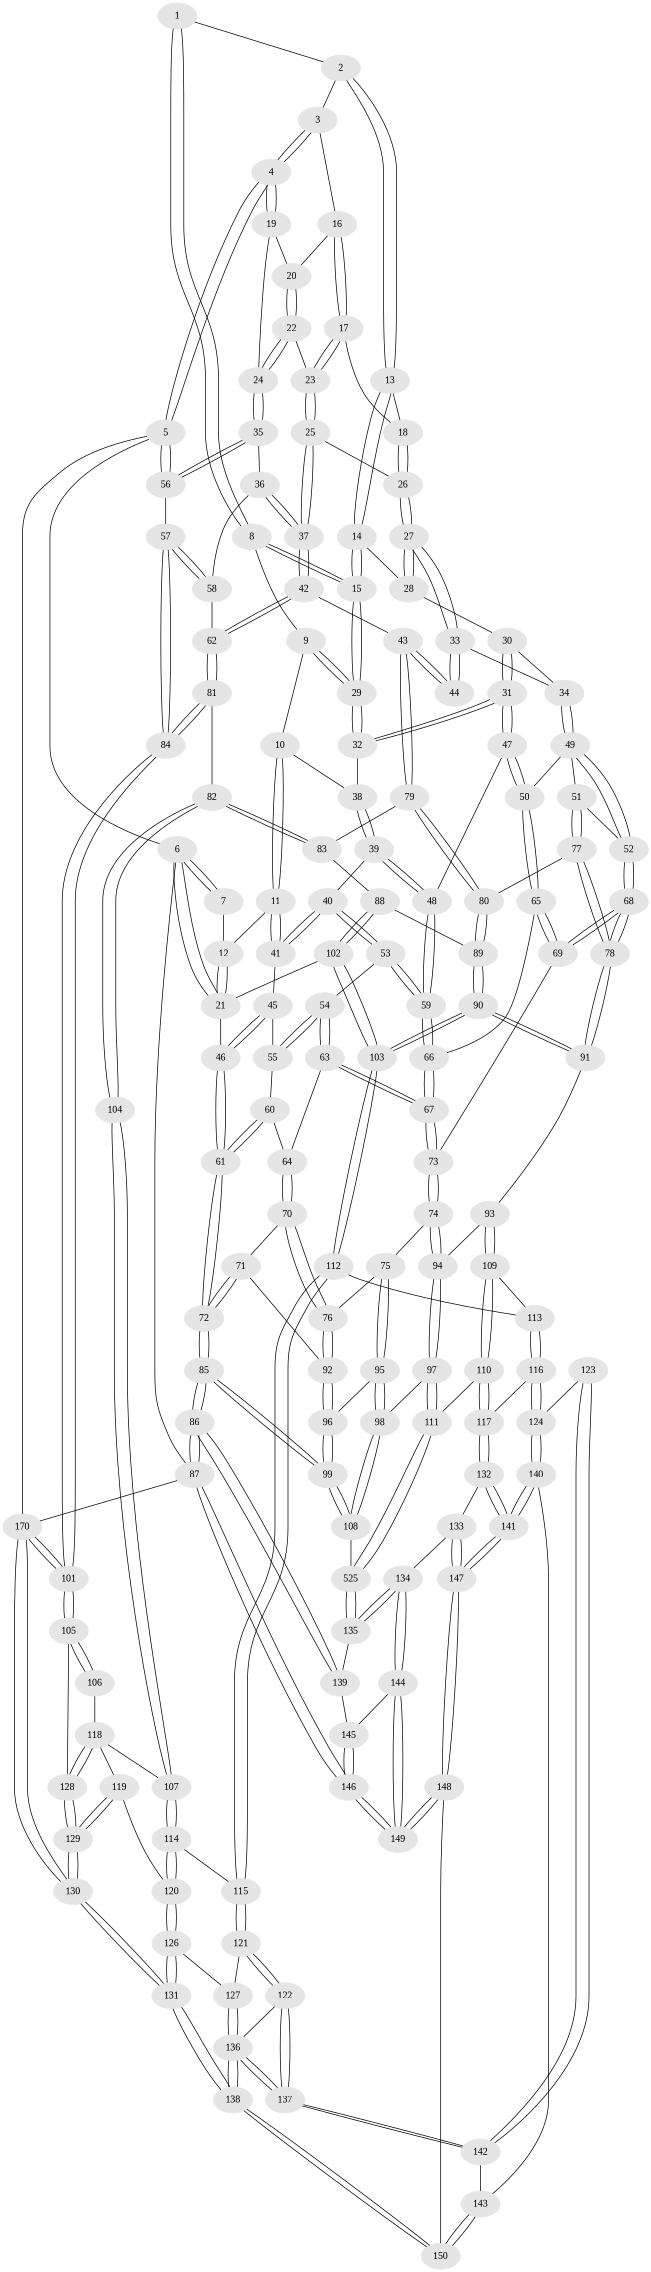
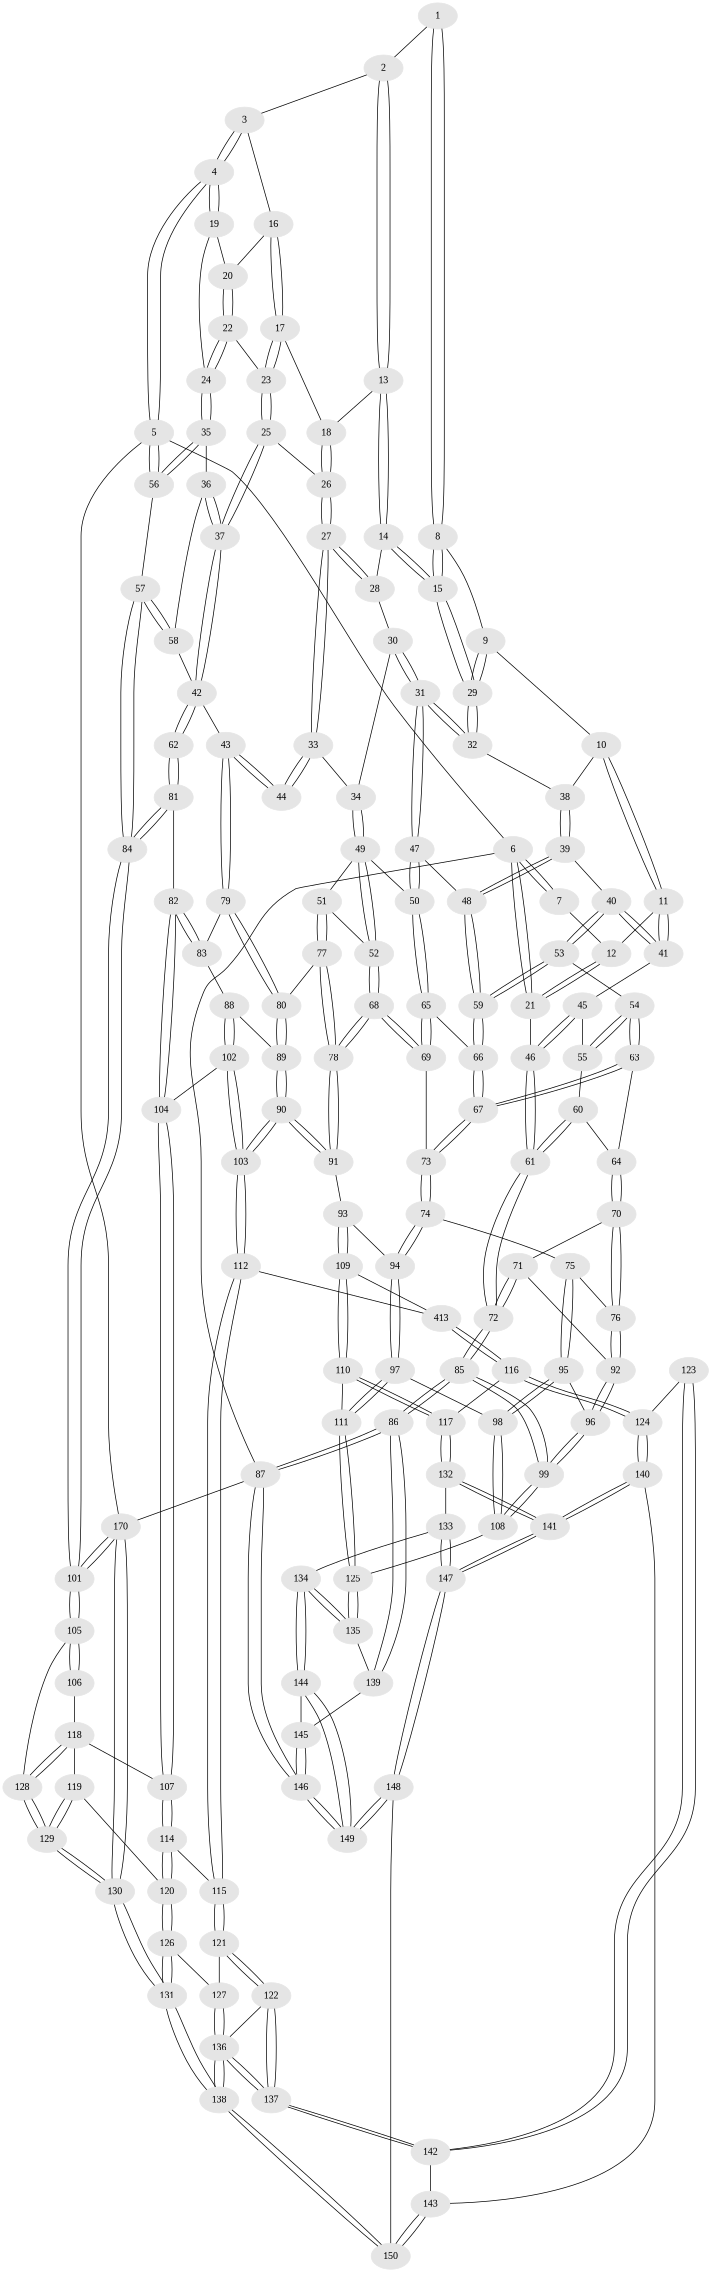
edge "58" -- "62": now "58" -- "42"
edge "102" -- "21": now "102" -- "104"
node "113": label "113" -> "413"
node "525": label "525" -> "125"
